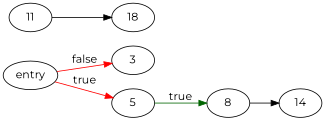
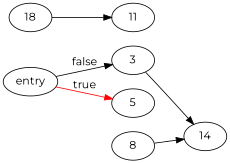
edge "11" -> "18": reversed
edge "entry" -> "3": color red -> black
edge "3" -> "14": added
edge "5" -> "8": removed, label "true"
